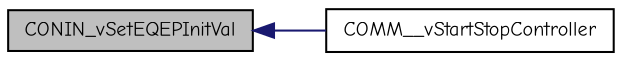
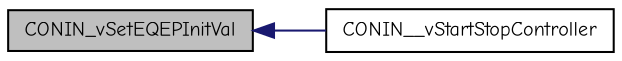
node "COMM__vStartStopController": label "COMM__vStartStopController" -> "CONIN__vStartStopController"
